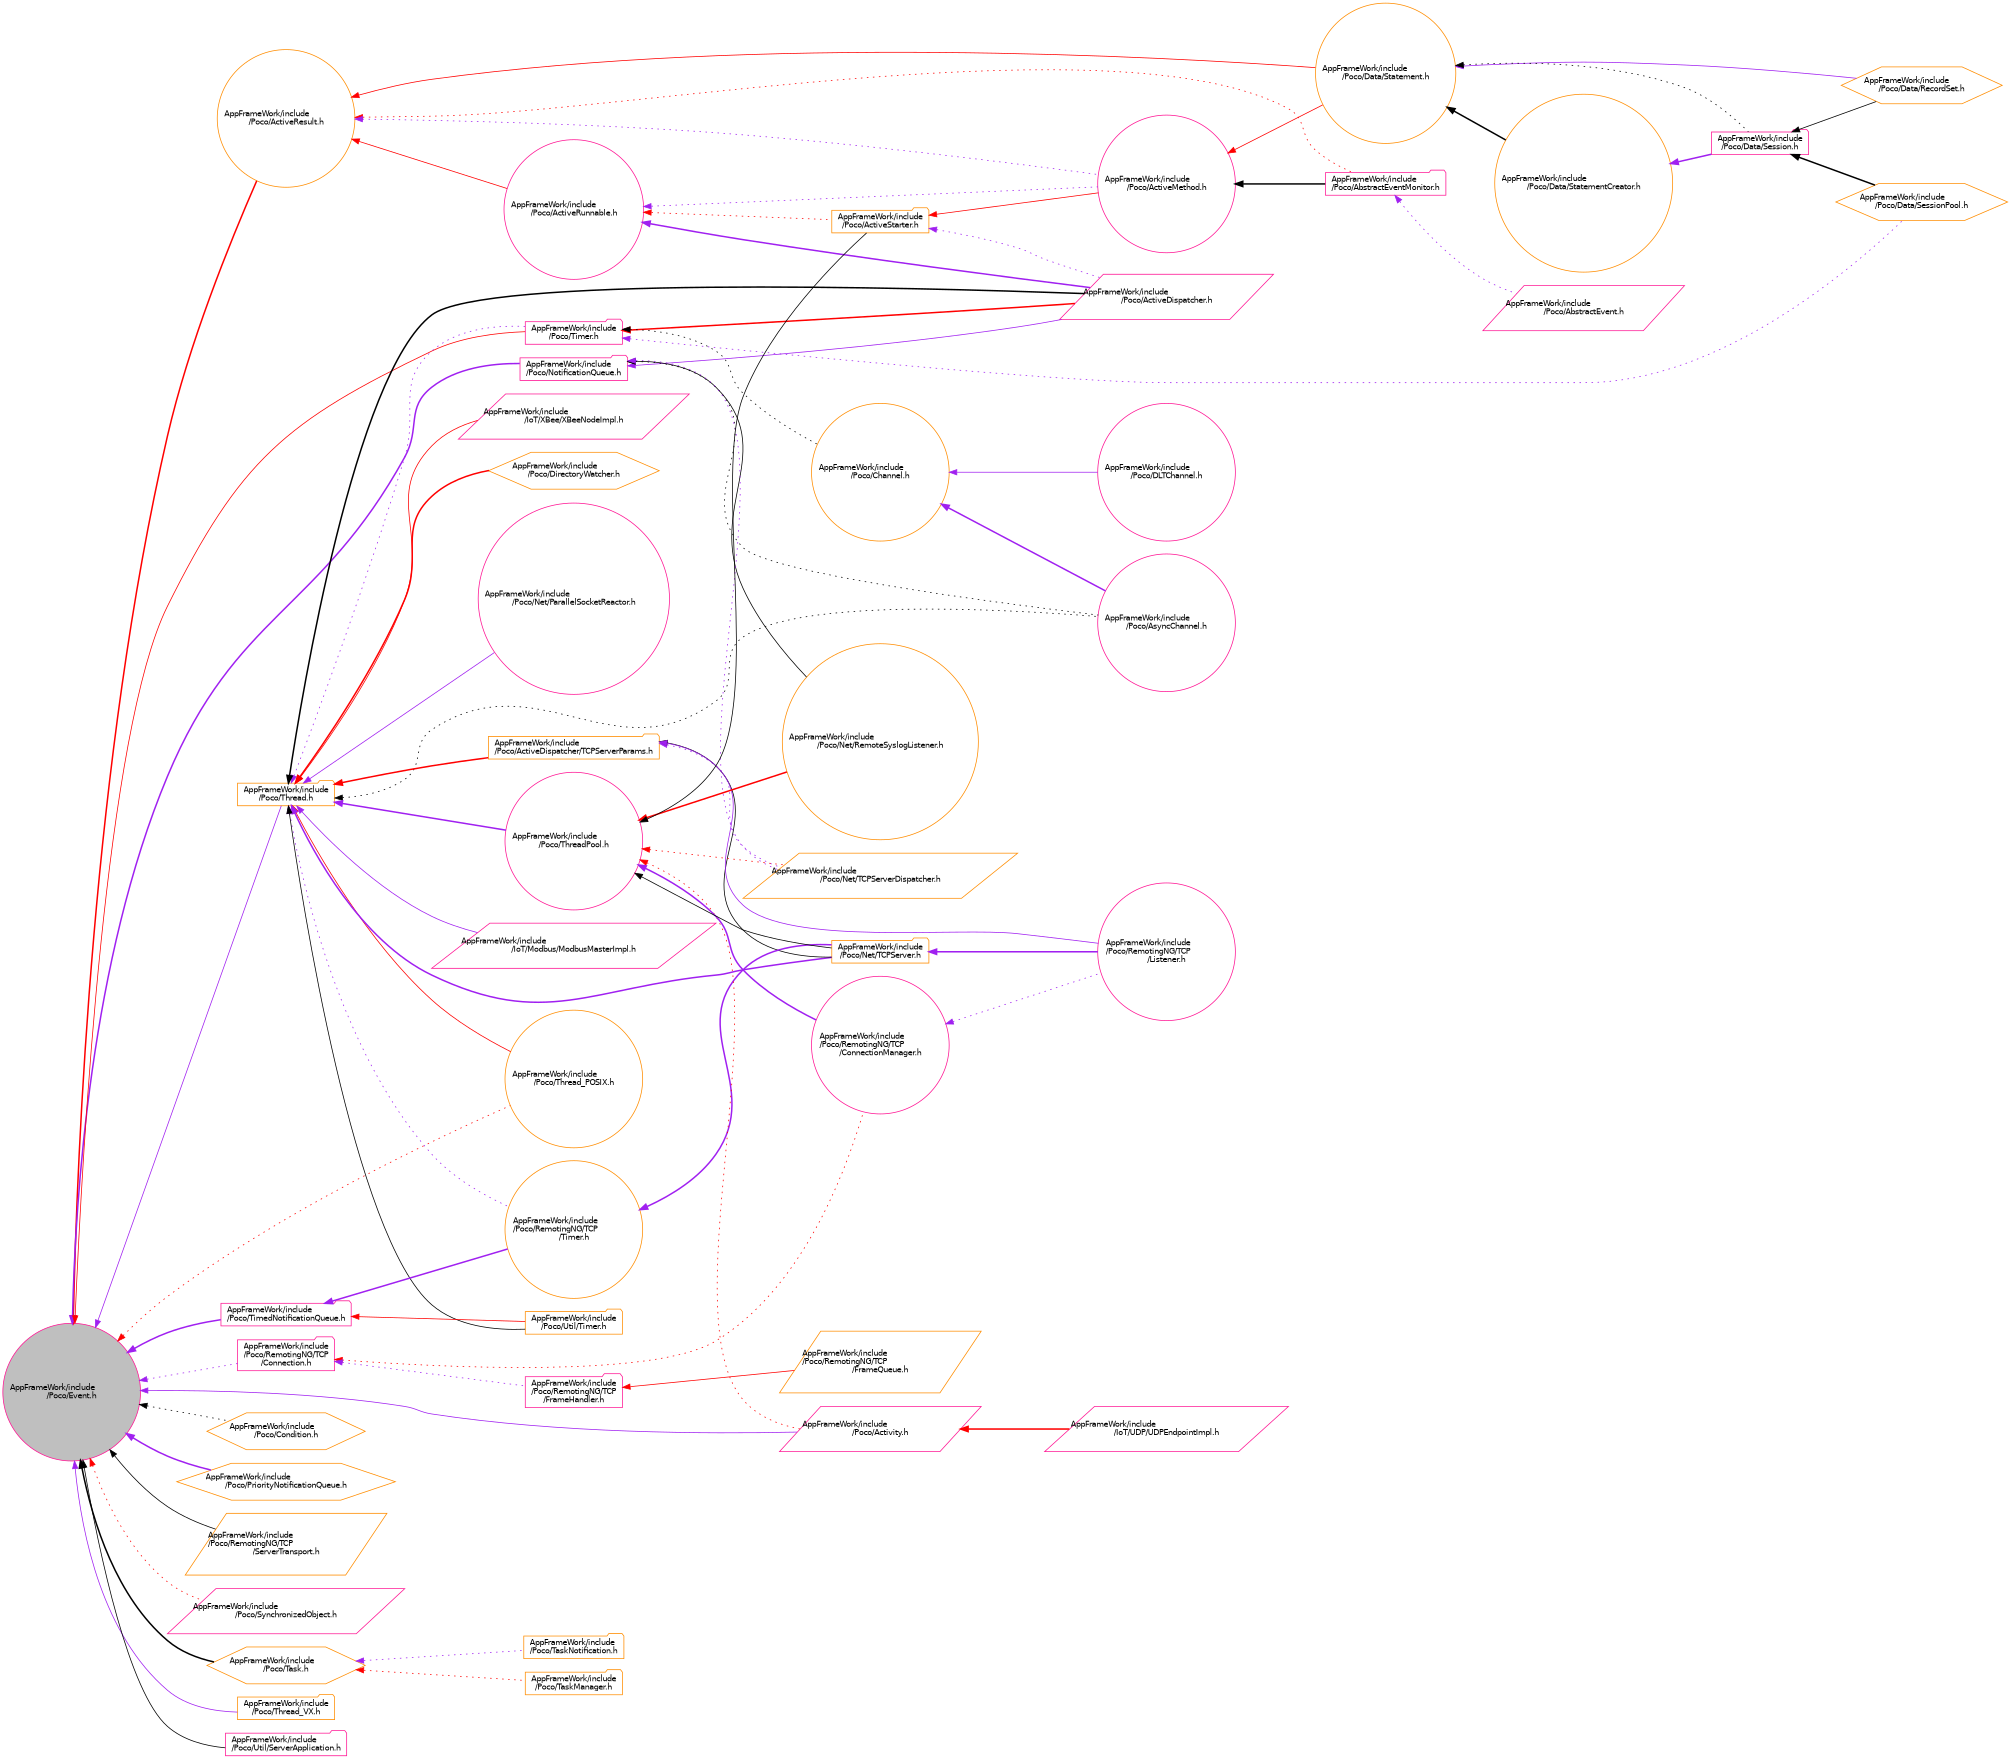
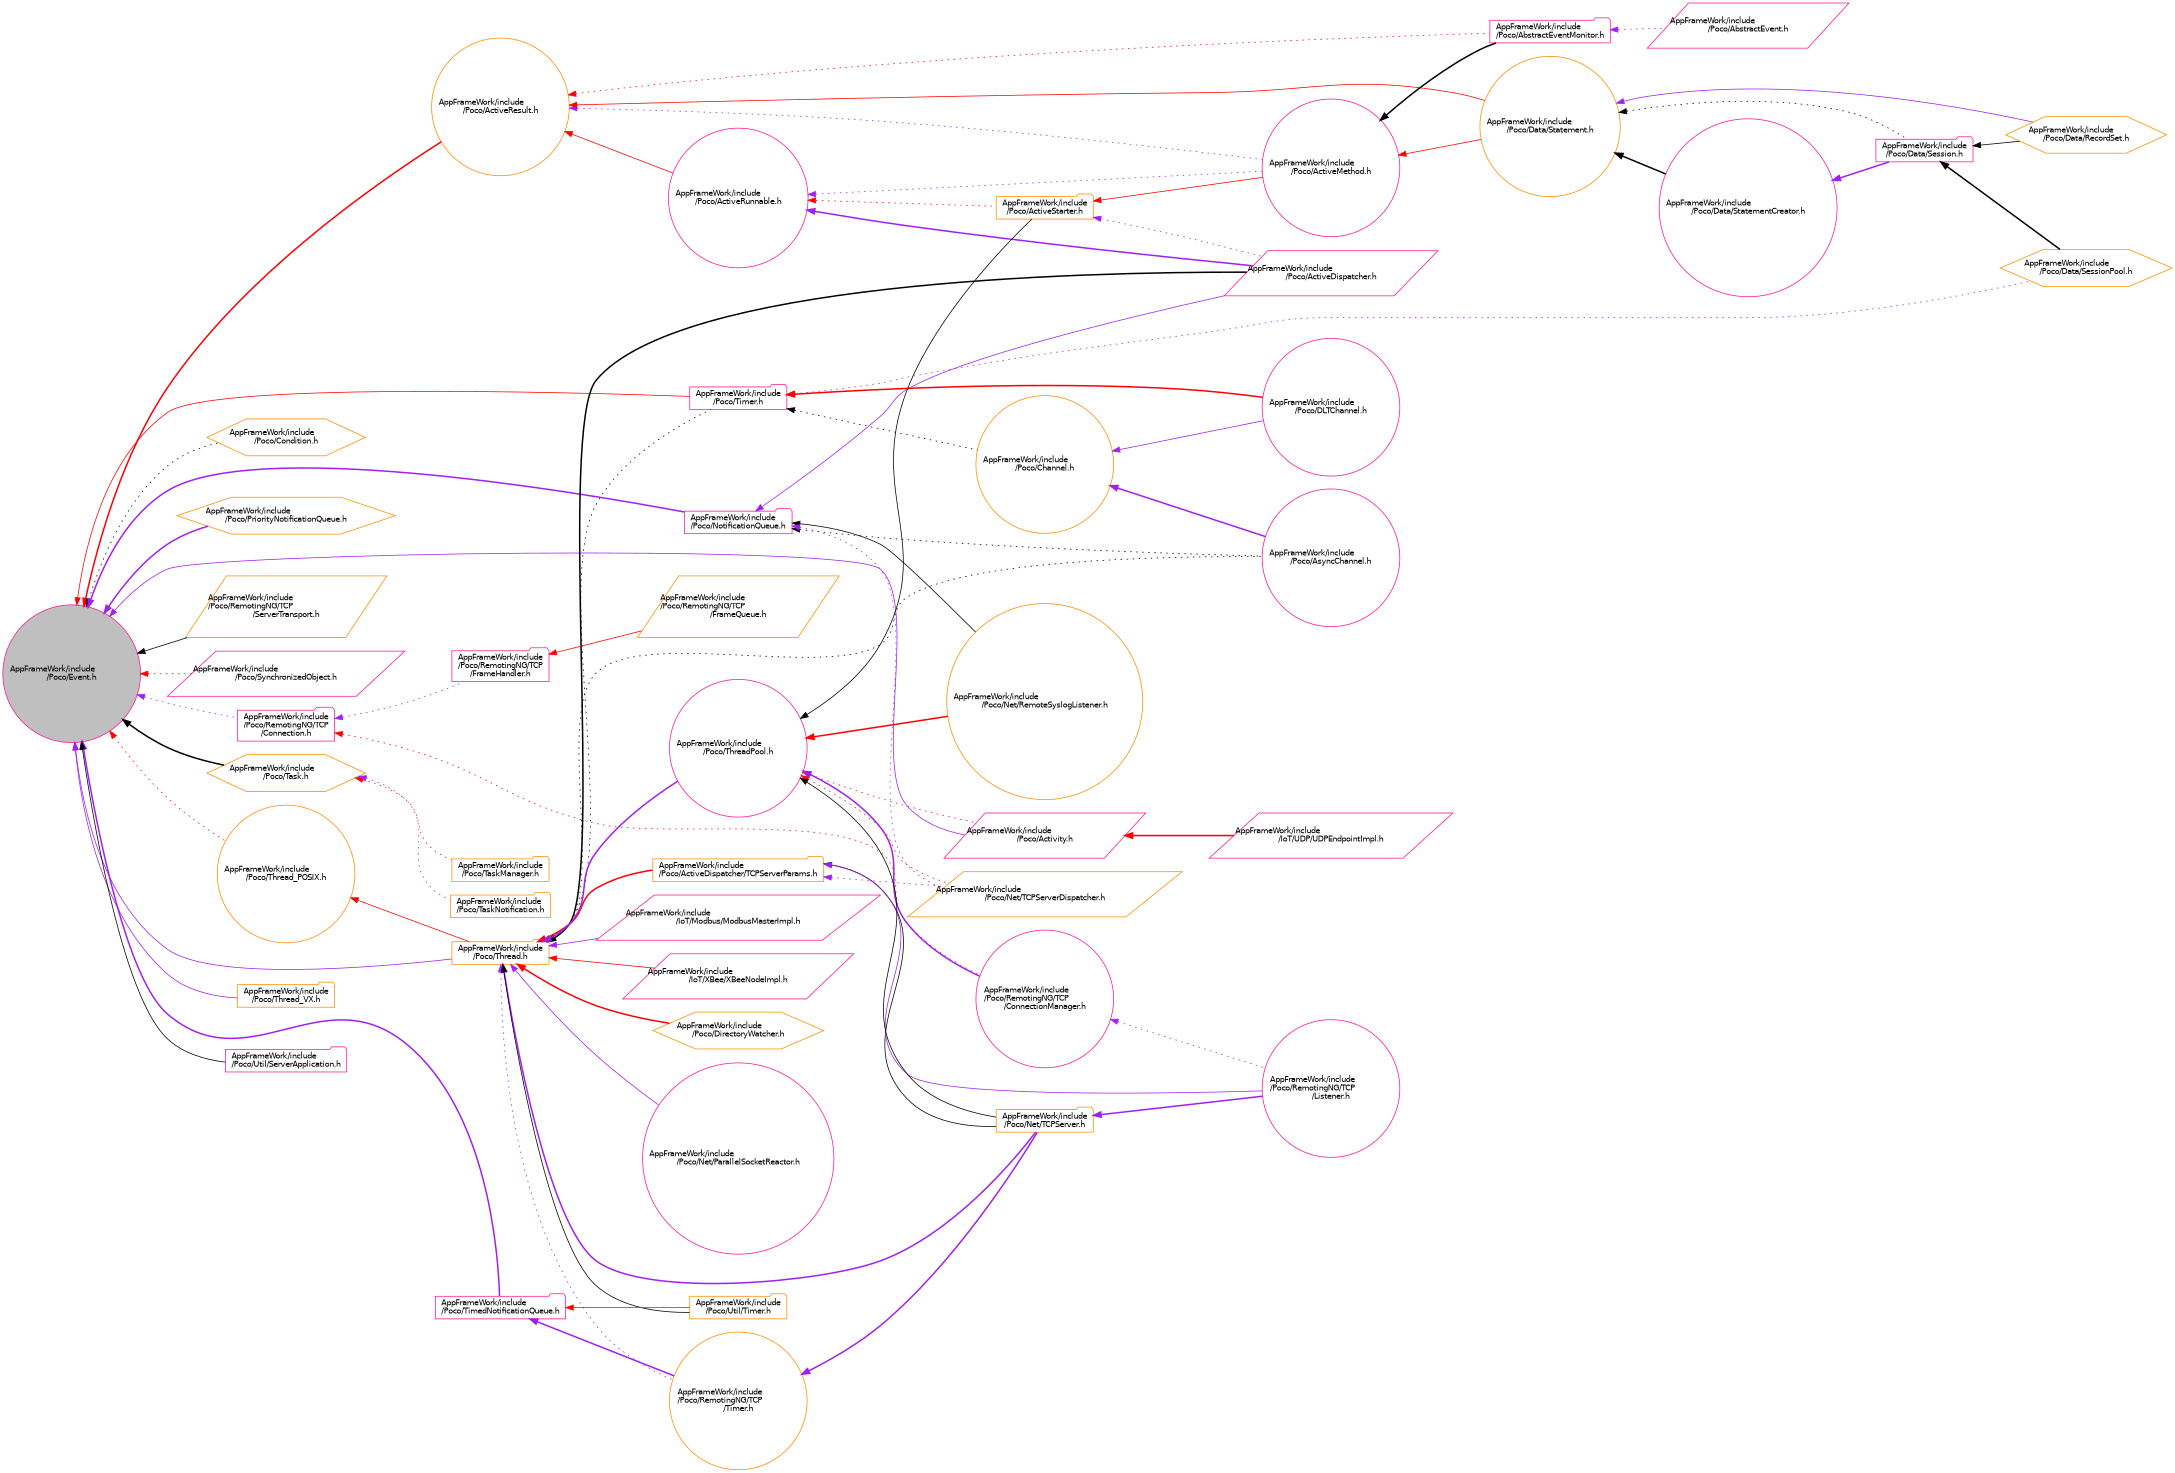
node "AppFrameWork/include /Poco/Data/StatementCreator.h": color darkorange -> deeppink
edge "AppFrameWork/include /Poco/ActiveDispatcher.h" -> "AppFrameWork/include /Poco/Timer.h": now "AppFrameWork/include /Poco/DLTChannel.h" -> "AppFrameWork/include /Poco/Timer.h"
edge "AppFrameWork/include /Poco/Timer.h" -> "AppFrameWork/include /Poco/Thread.h": color purple -> black
edge "AppFrameWork/include /Poco/Thread_POSIX.h" -> "AppFrameWork/include /Poco/Thread.h": reversed
